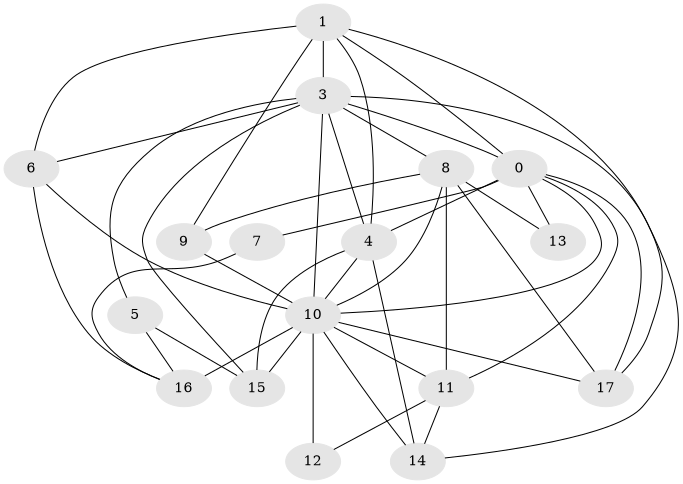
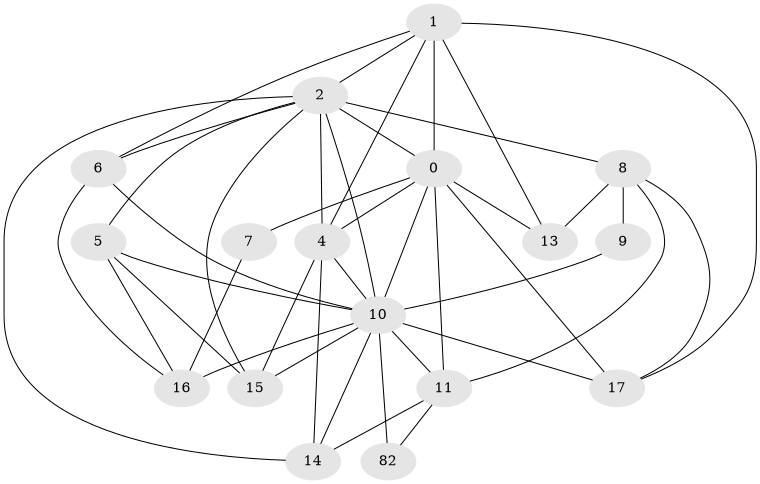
node "3": label "3" -> "2"
edge "1" -- "9": now "1" -- "13"
edge "8" -- "10": now "5" -- "10"
node "12": label "12" -> "82"
